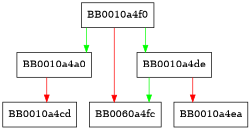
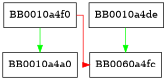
edge "BB0010a4f0" -> "BB0010a4de": removed
node "BB0010a4cd": removed
node "BB0010a4ea": removed
